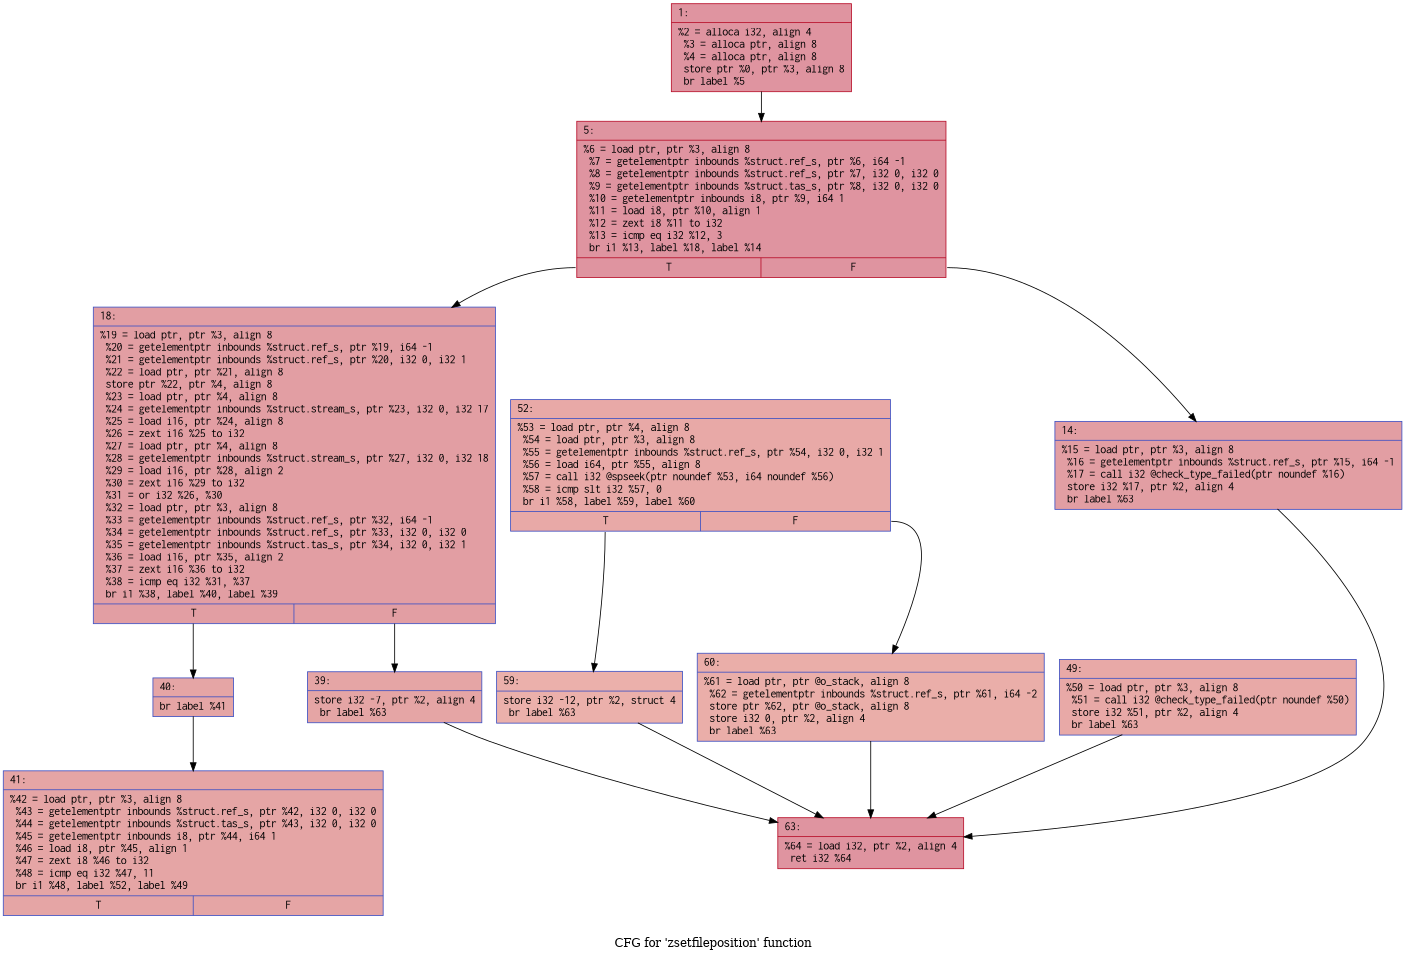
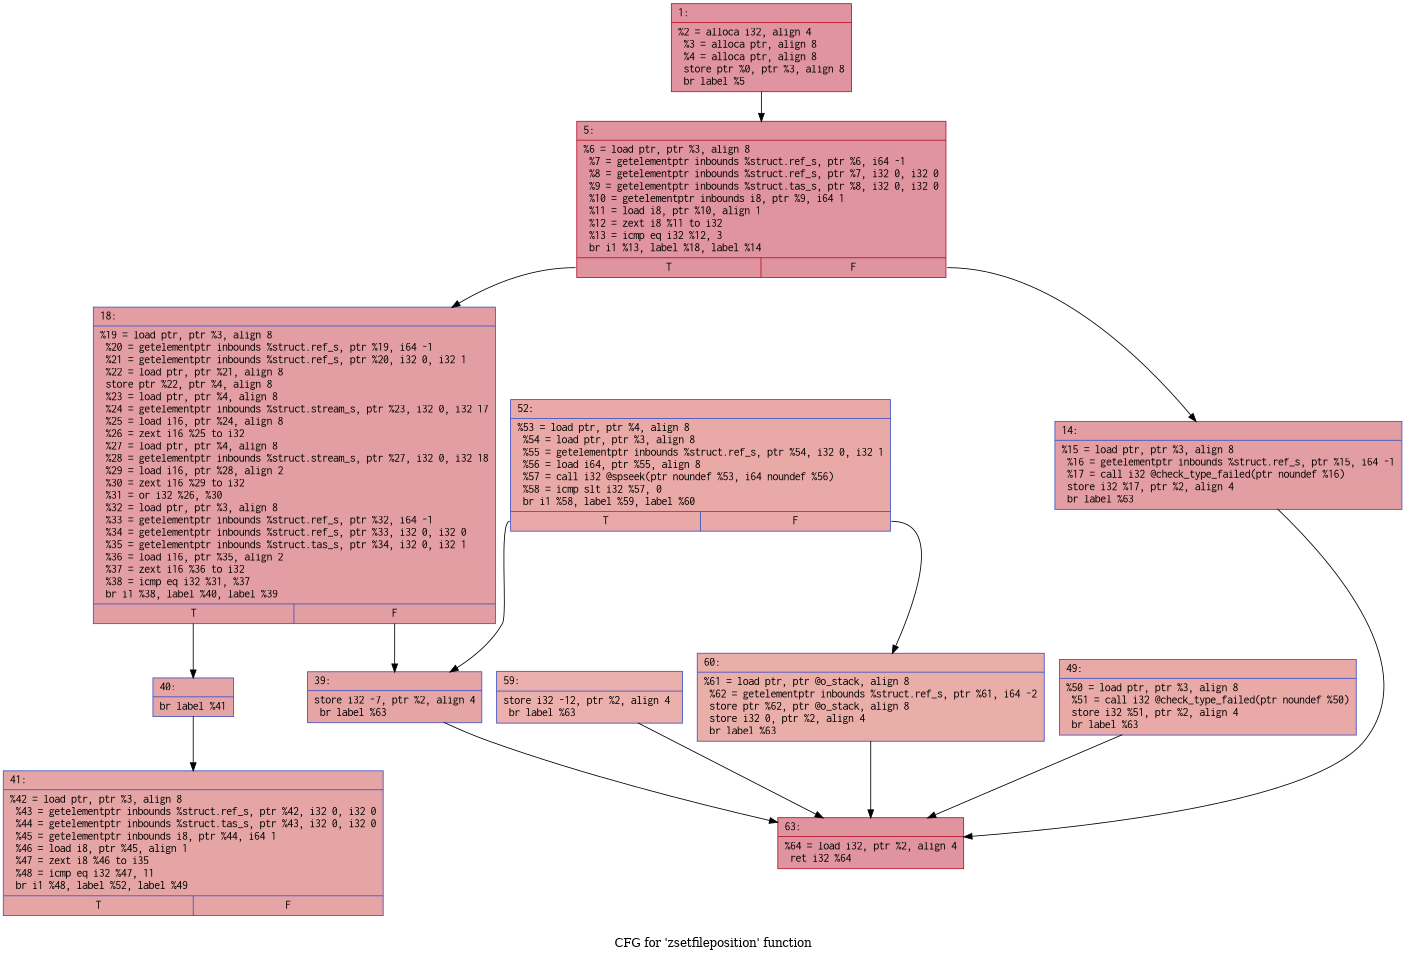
edge "52:" -> "59:": now "52:" -> "39:"
node "59:": text "store i32 -12, ptr %2, struct 4" -> "store i32 -12, ptr %2, align 4"
node "41:": text "%47 = zext i8 %46 to i32" -> "%47 = zext i8 %46 to i35"
